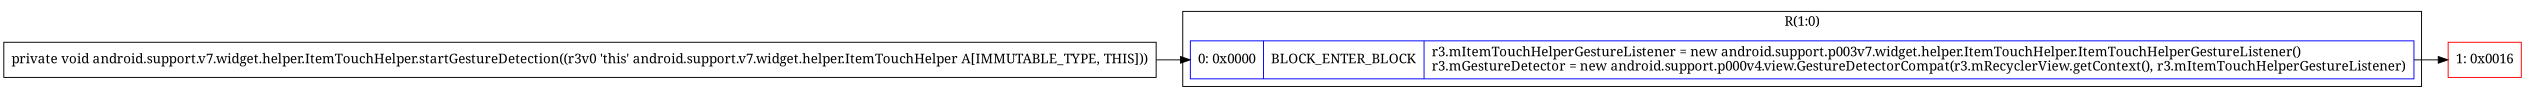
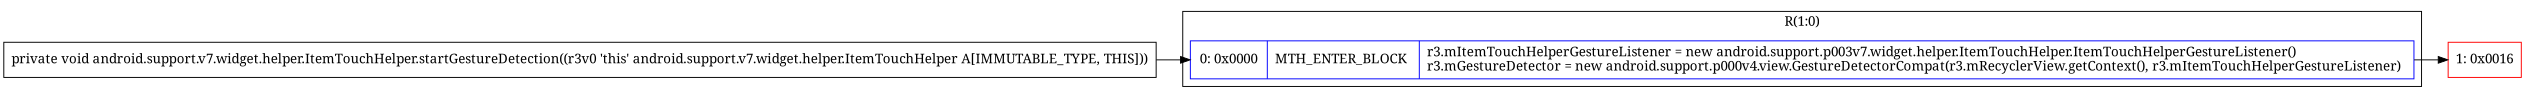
node "0: 0x0000": text "BLOCK_ENTER_BLOCK" -> "MTH_ENTER_BLOCK"
